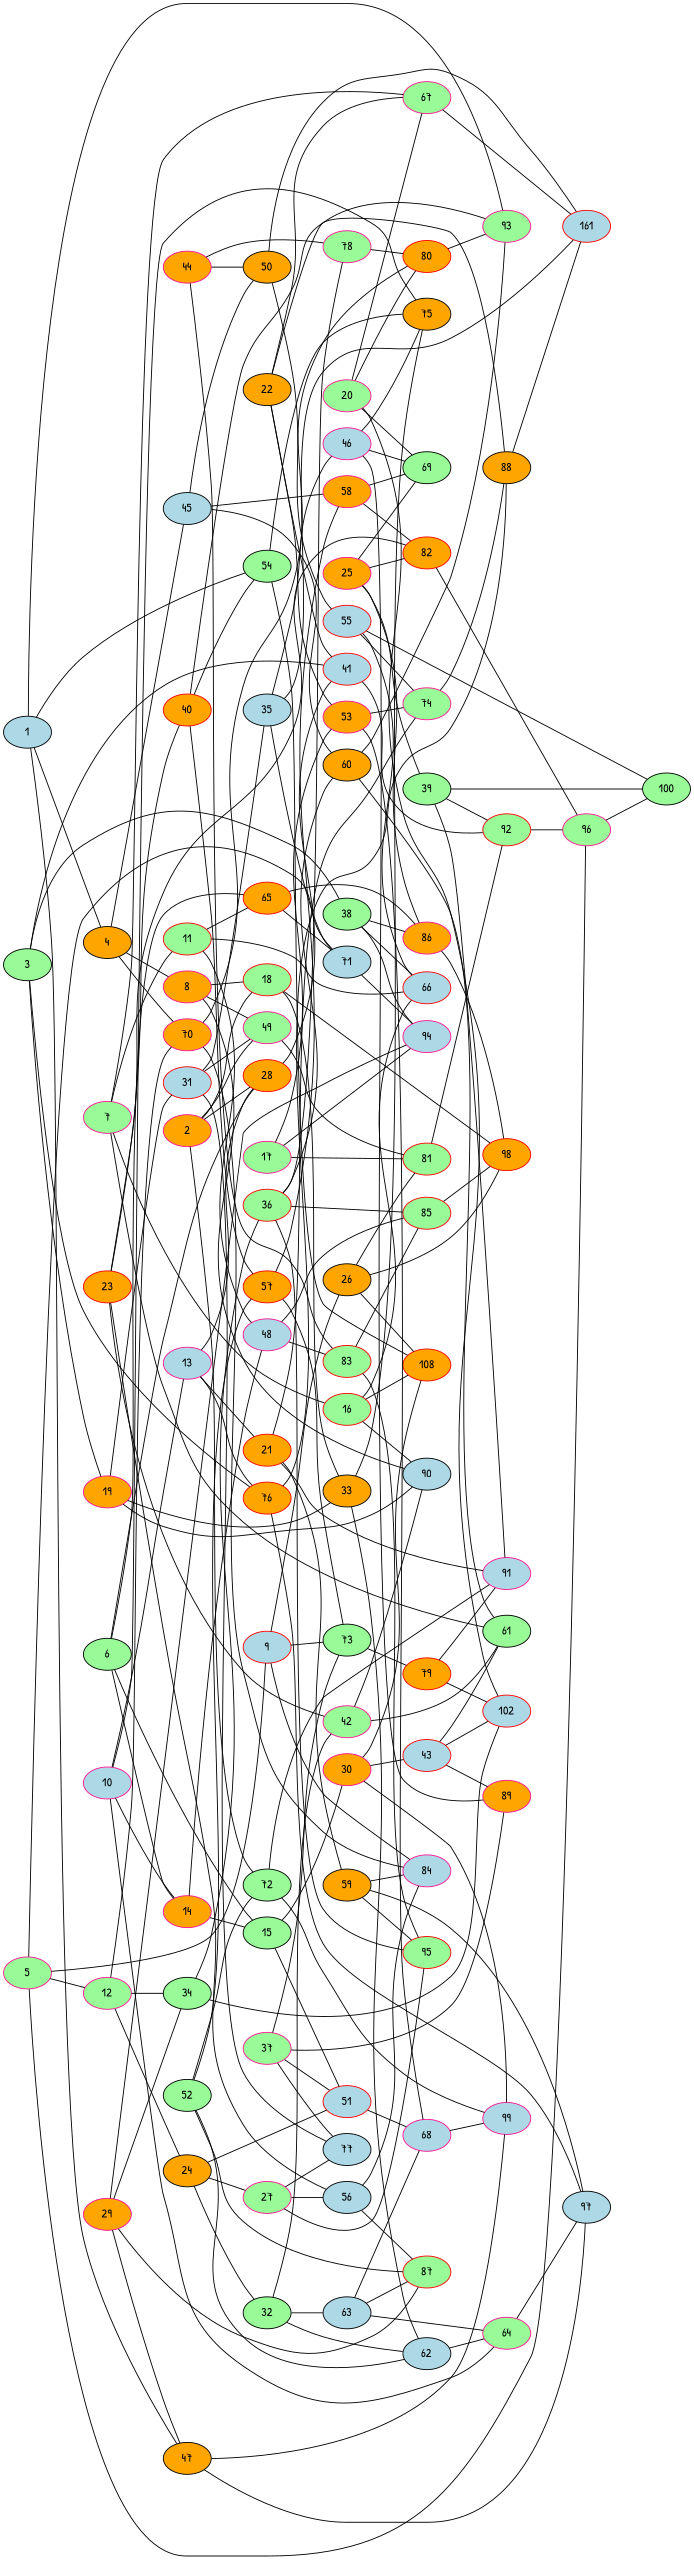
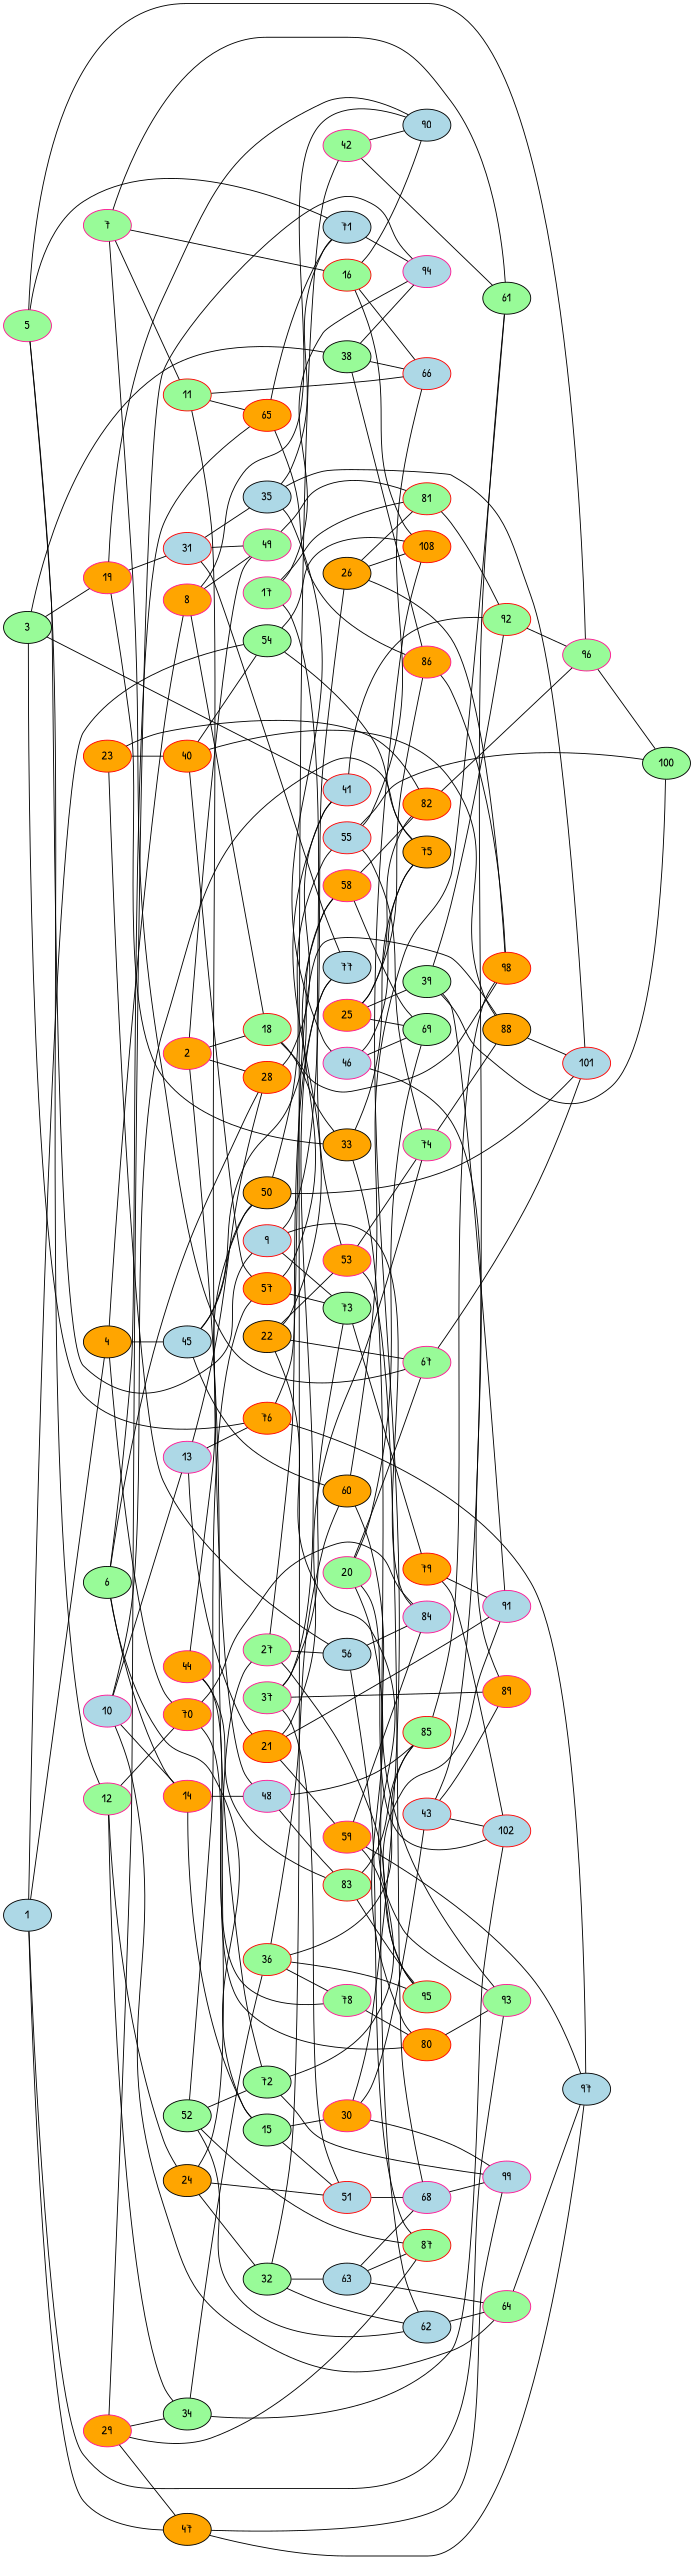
node "161": label "161" -> "101"
edge "23" -- "42": removed
node "59": color black -> deeppink
